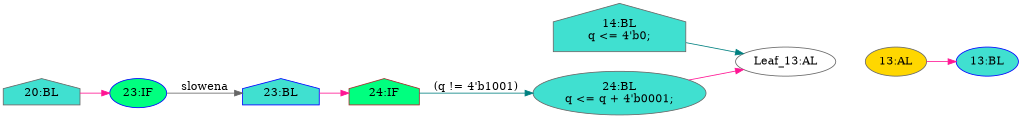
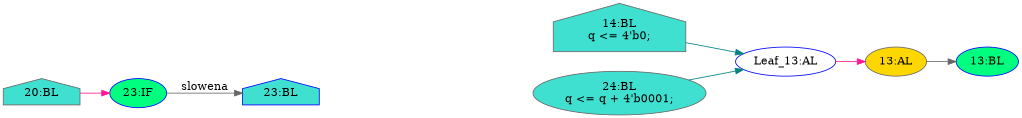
node "Leaf_13:AL": color gray40 -> blue
edge "Leaf_13:AL" -> "13:AL": added
edge "13:AL" -> "13:BL": color deeppink -> gray40
node "13:BL": fillcolor turquoise -> springgreen
edge "24:BL q <= q + 4'b0001;" -> "Leaf_13:AL": color deeppink -> teal
node "24:IF": removed
